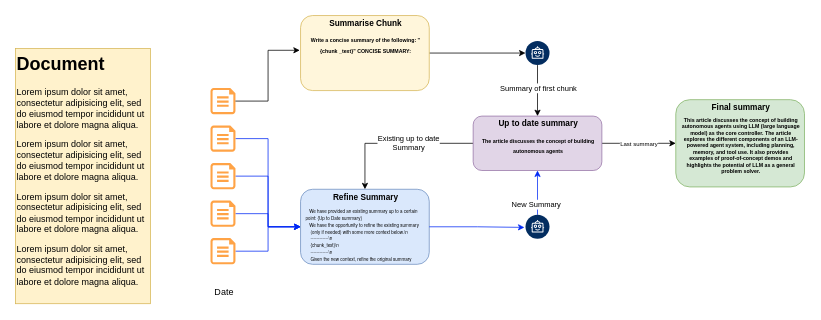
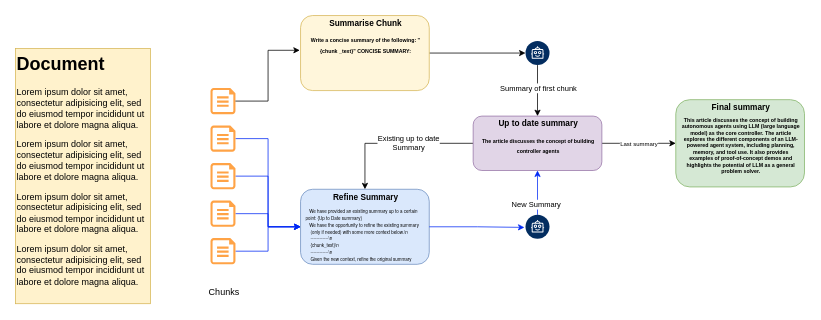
node "Up to date summary The article discusses the concept of building autonomous agents": label "Up to date summary The article discusses the concept of building autonomous agents" -> "Up to date summary The article discusses the concept of building controller agents"
node "Date": label "Date" -> "Chunks"
